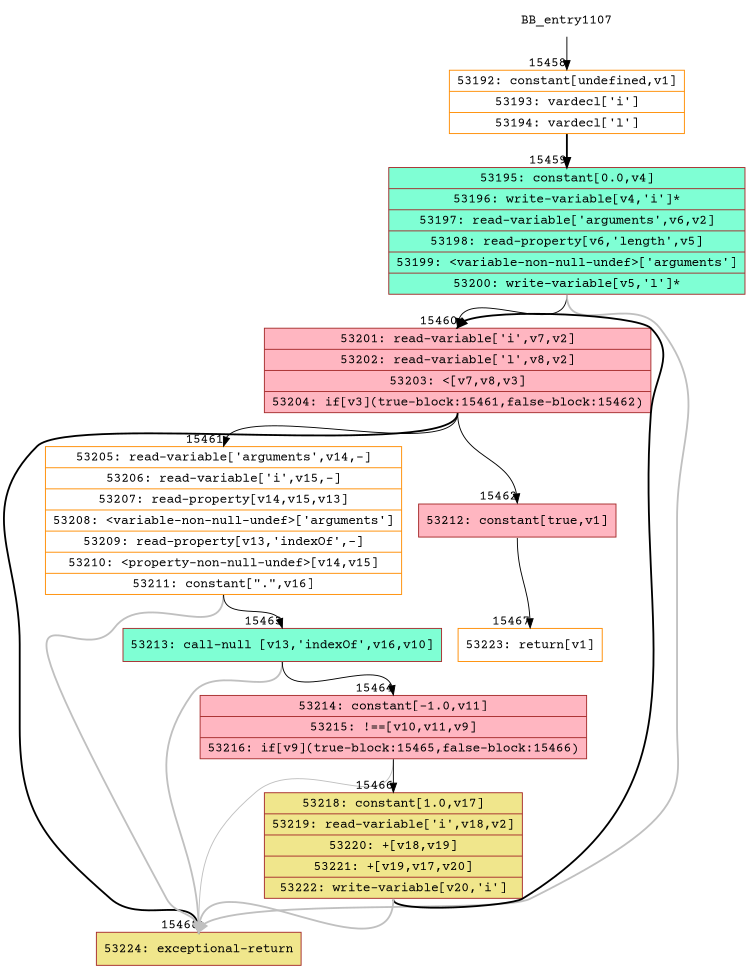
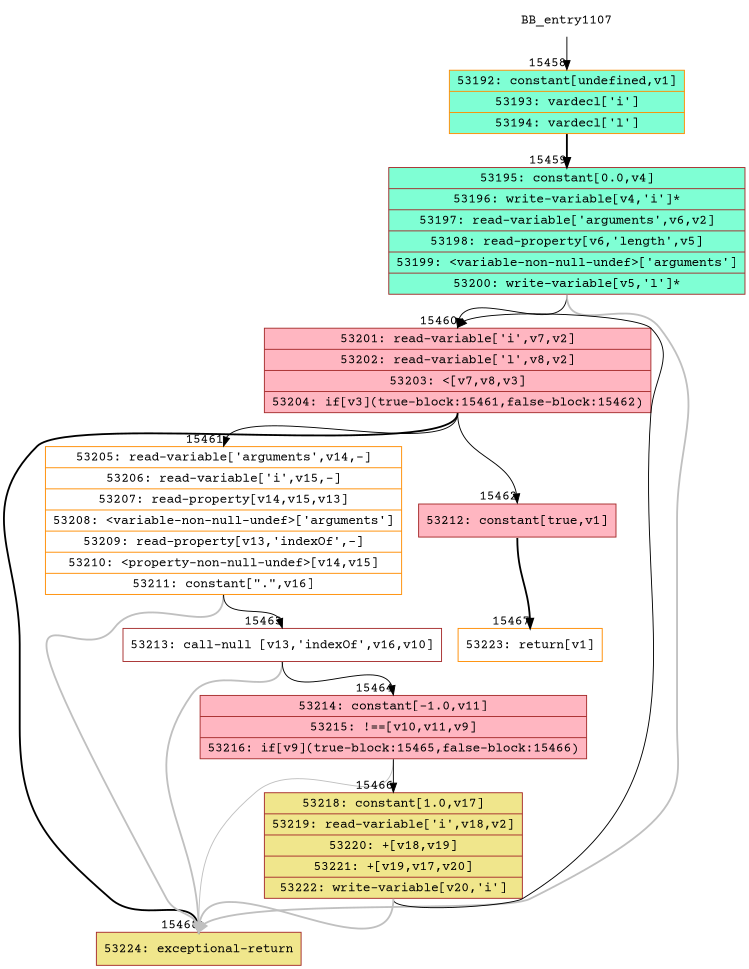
node "53192: constant[undefined,v1]": fillcolor white -> aquamarine
edge "53212: constant[true,v1]" -> "53223: return[v1]": style solid -> bold
edge "53218: constant[1.0,v17]" -> "53201: read-variable['i',v7,v2]": style bold -> solid
node "53213: call-null [v13,'indexOf',v16,v10]": fillcolor aquamarine -> white
